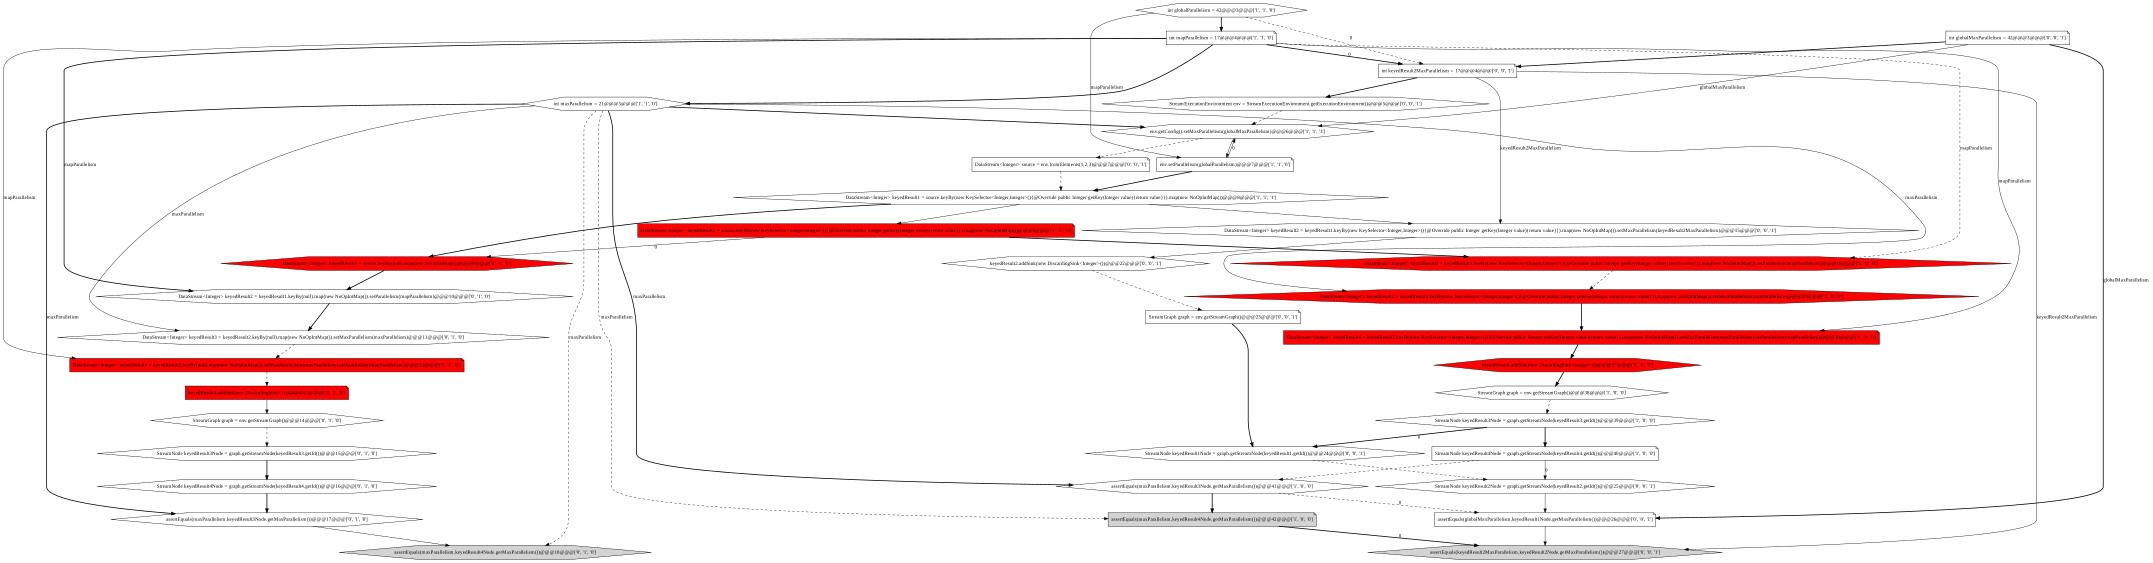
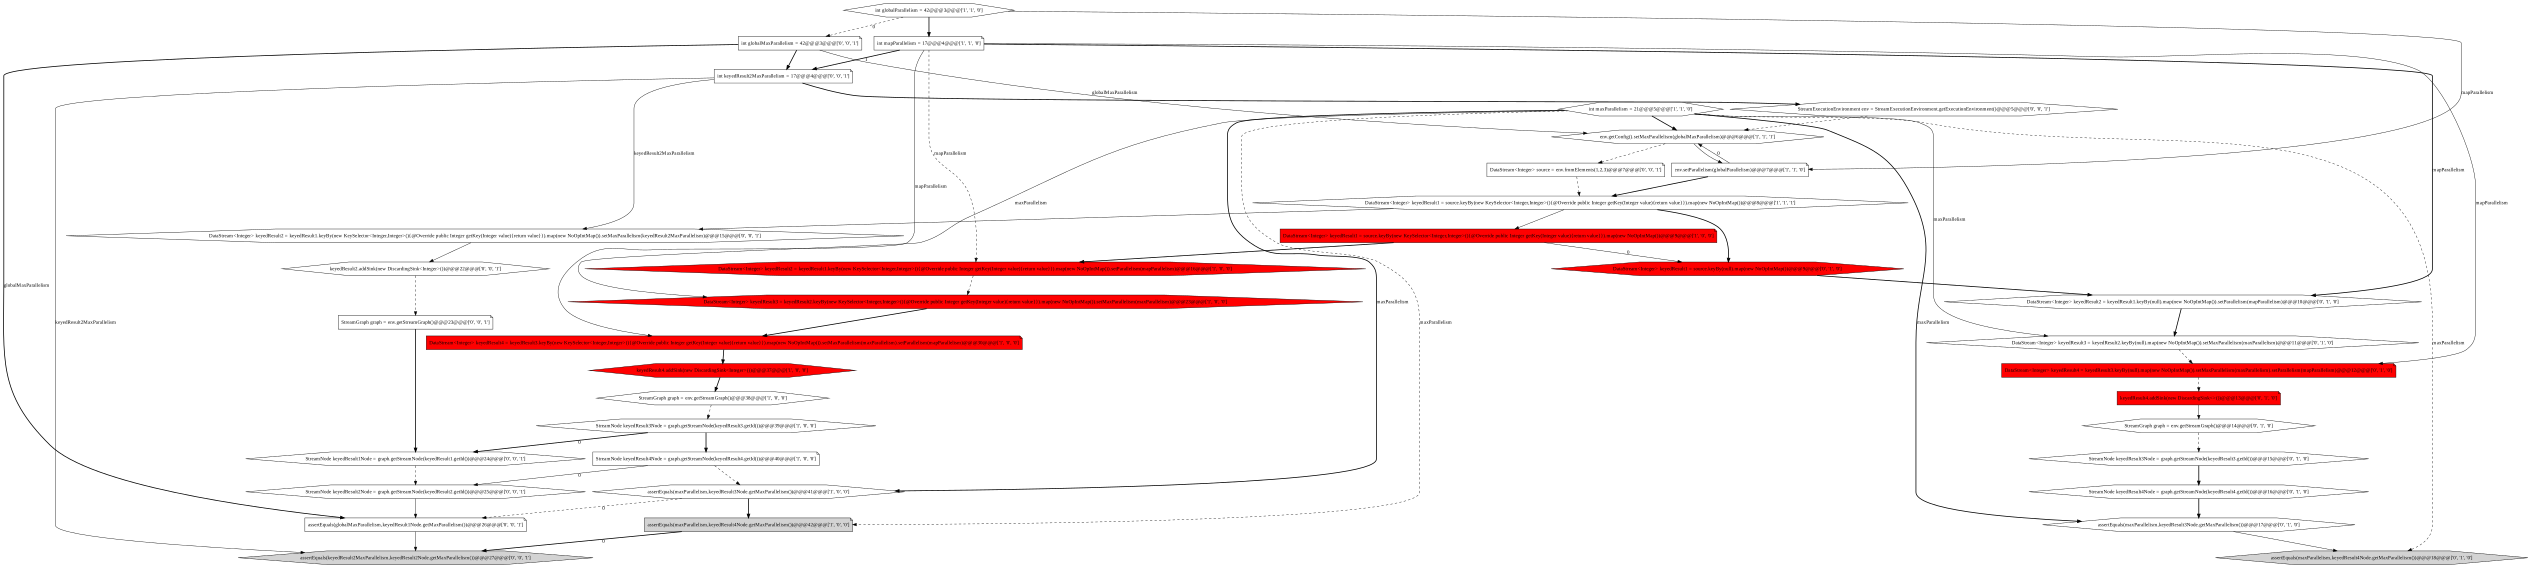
edge "int globalParallelism = 42@@@3@@@['1', '1', '0']" -> "int keyedResult2MaxParallelism = 17@@@4@@@['0', '0', '1']": now "int globalParallelism = 42@@@3@@@['1', '1', '0']" -> "int globalMaxParallelism = 42@@@3@@@['0', '0', '1']"
edge "int mapParallelism = 17@@@4@@@['1', '1', '0']" -> "int keyedResult2MaxParallelism = 17@@@4@@@['0', '0', '1']": label "0" -> "1"
edge "int mapParallelism = 17@@@4@@@['1', '1', '0']" -> "int maxParallelism = 21@@@5@@@['1', '1', '0']": removed
